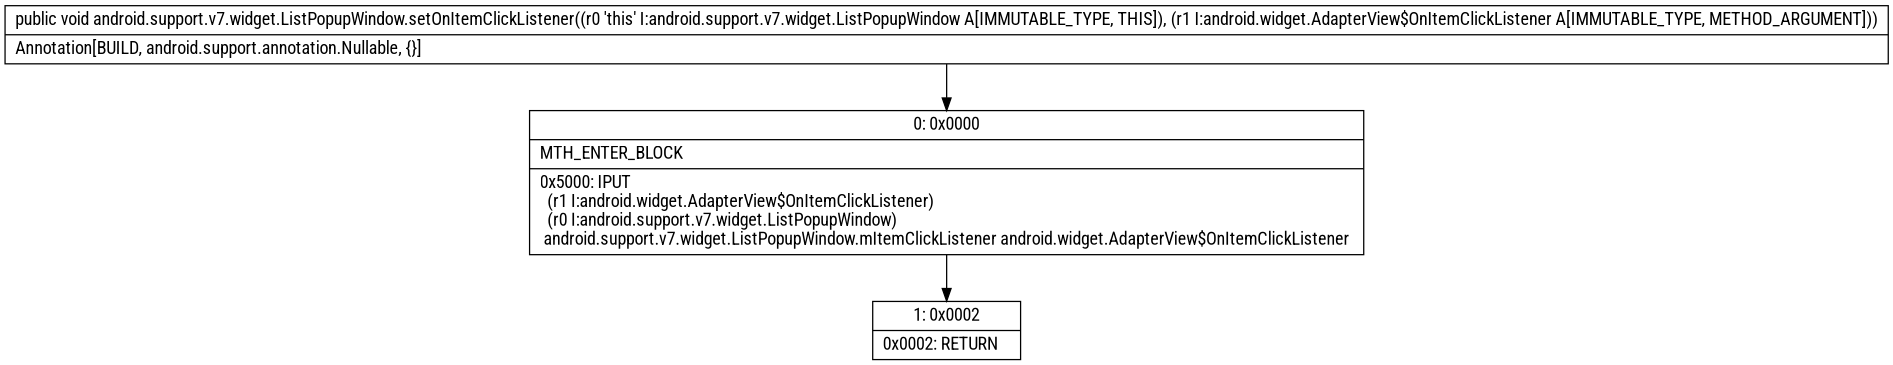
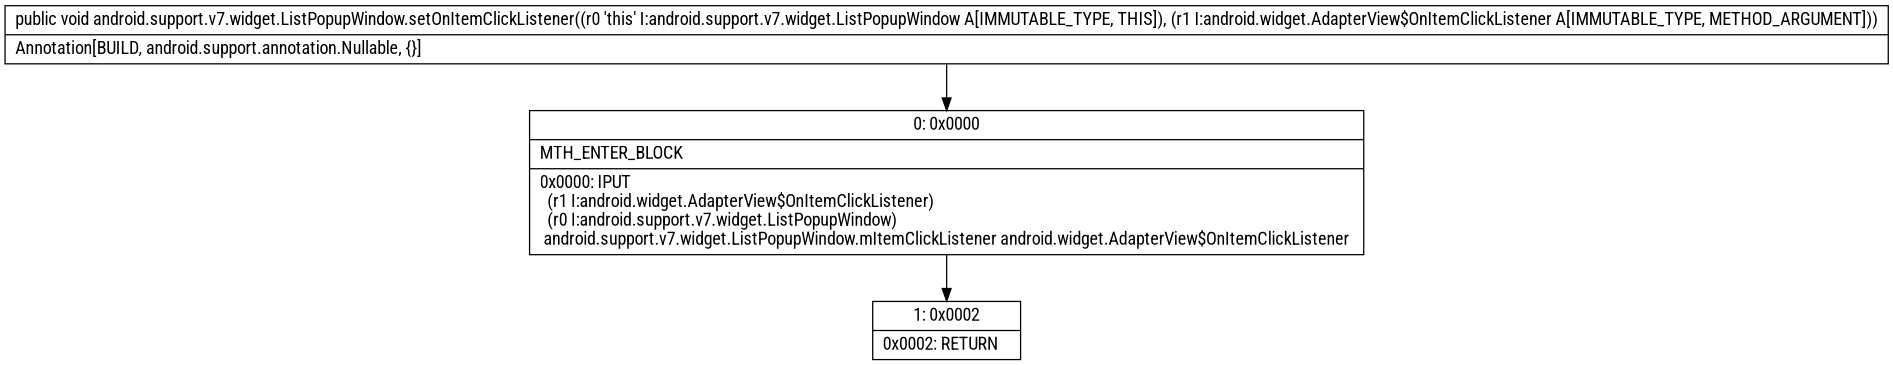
node "0: 0x0000": text "0x5000: IPUT" -> "0x0000: IPUT"
